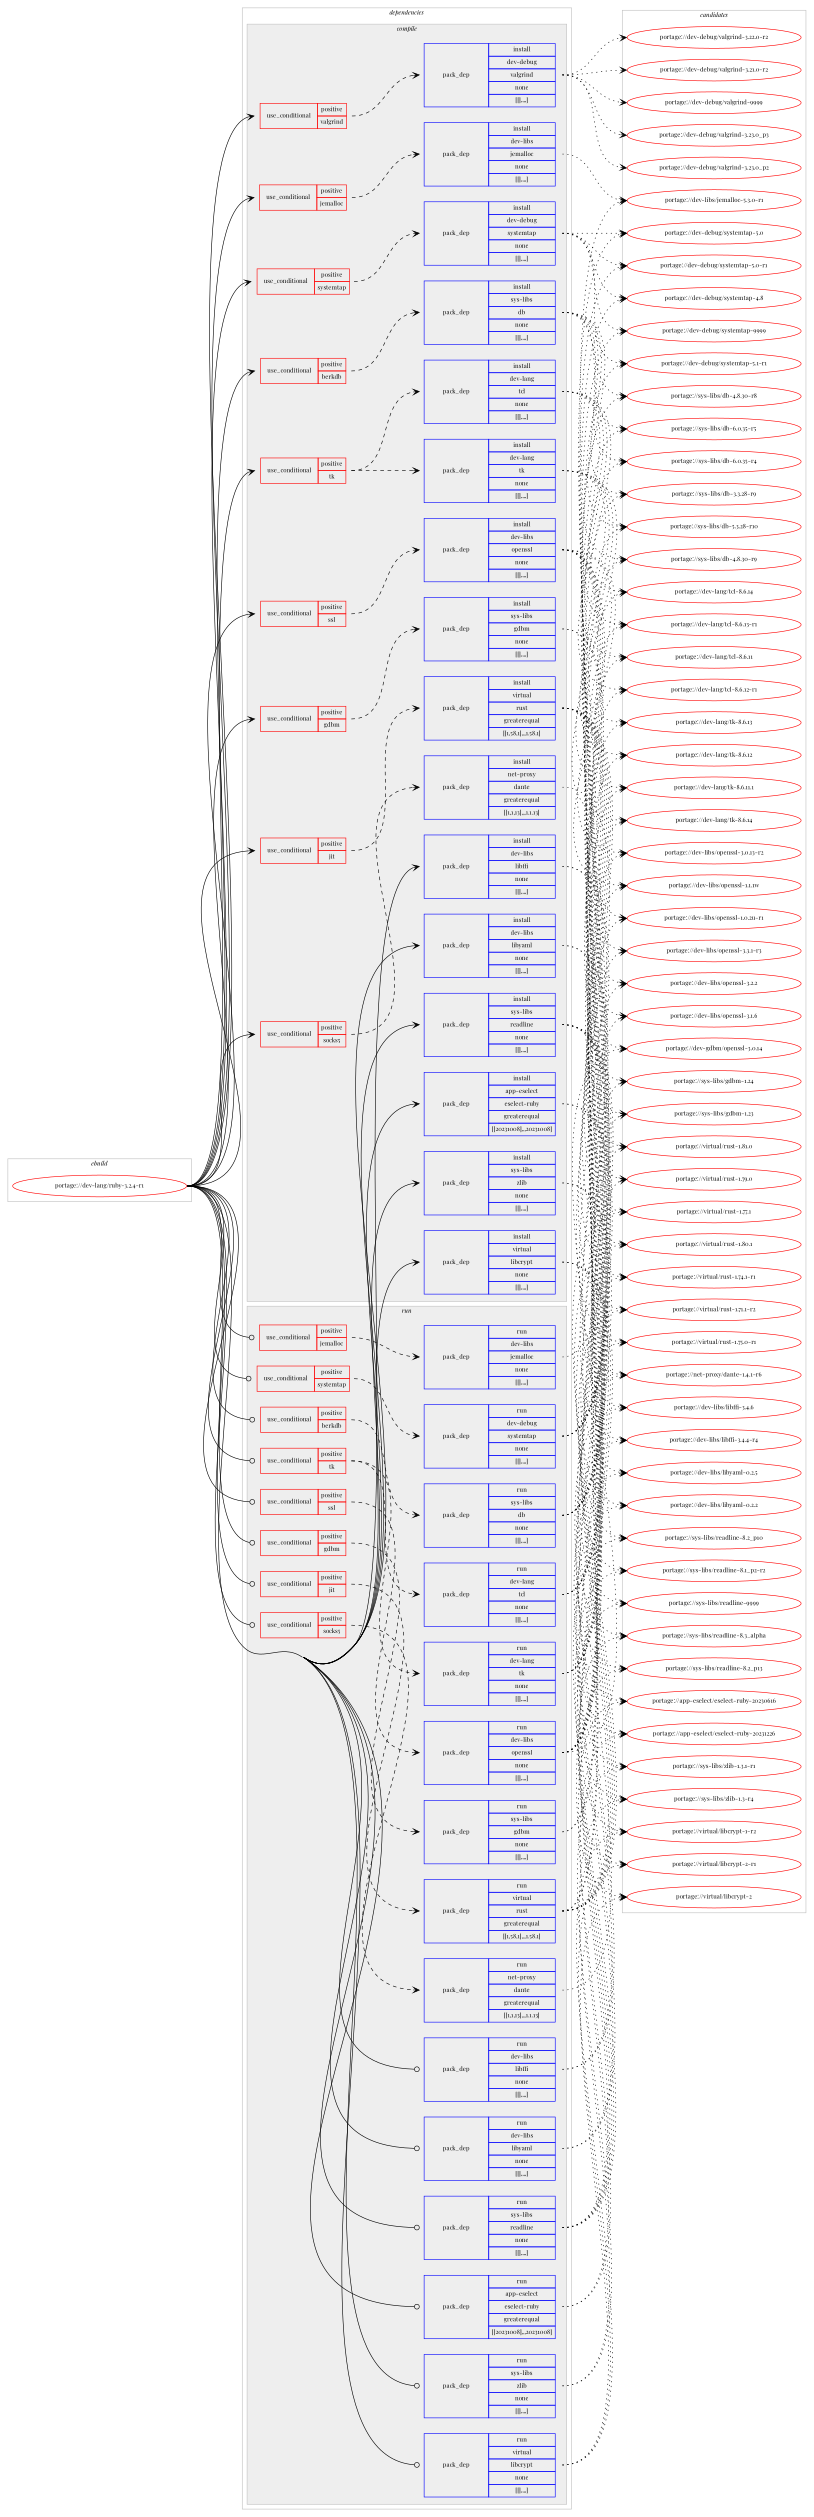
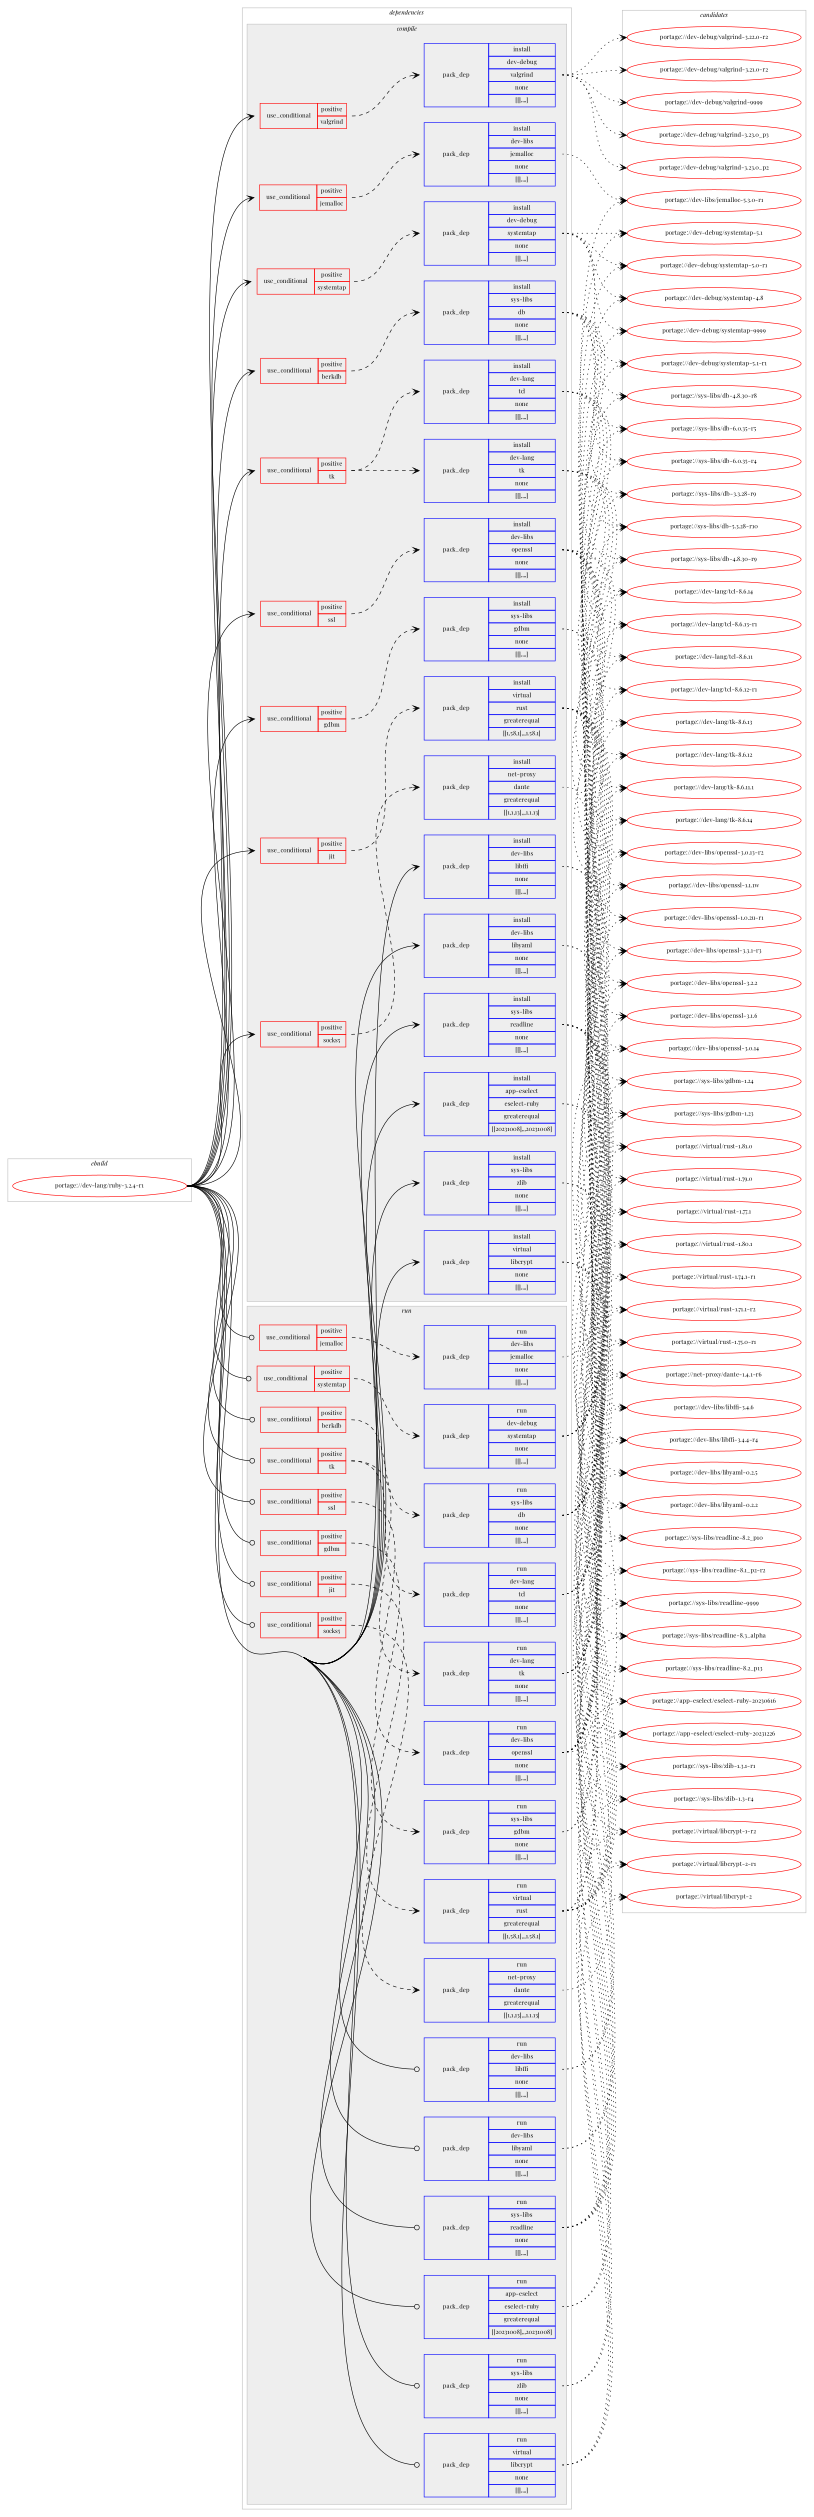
node "portage://dev-debug/systemtap-5.0": label "portage://dev-debug/systemtap-5.0" -> "portage://dev-debug/systemtap-5.1"
node "portage://dev-gdbm/openssl-3.0.14": label "portage://dev-gdbm/openssl-3.0.14" -> "portage://dev-libs/openssl-3.0.14"
